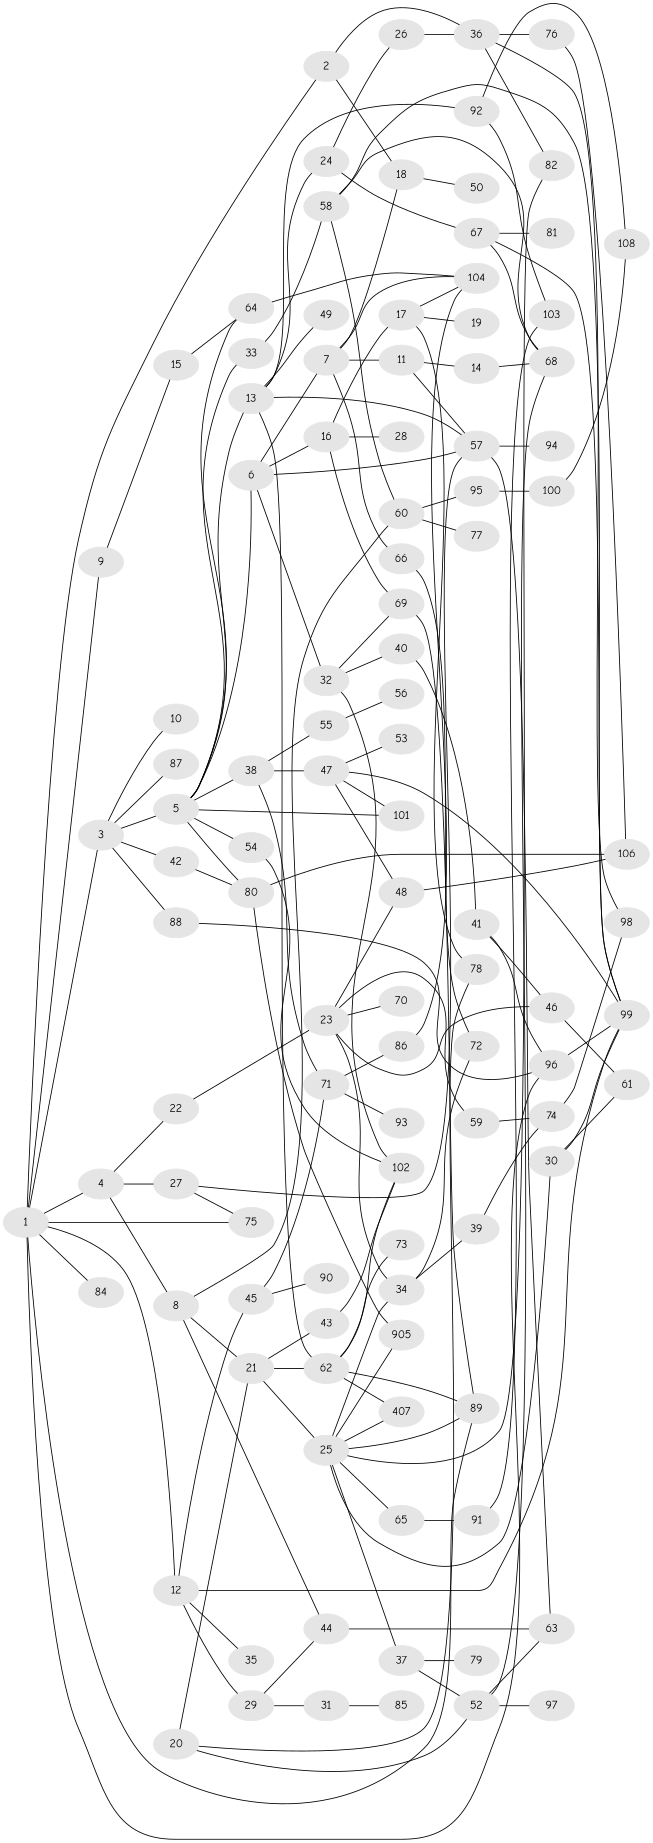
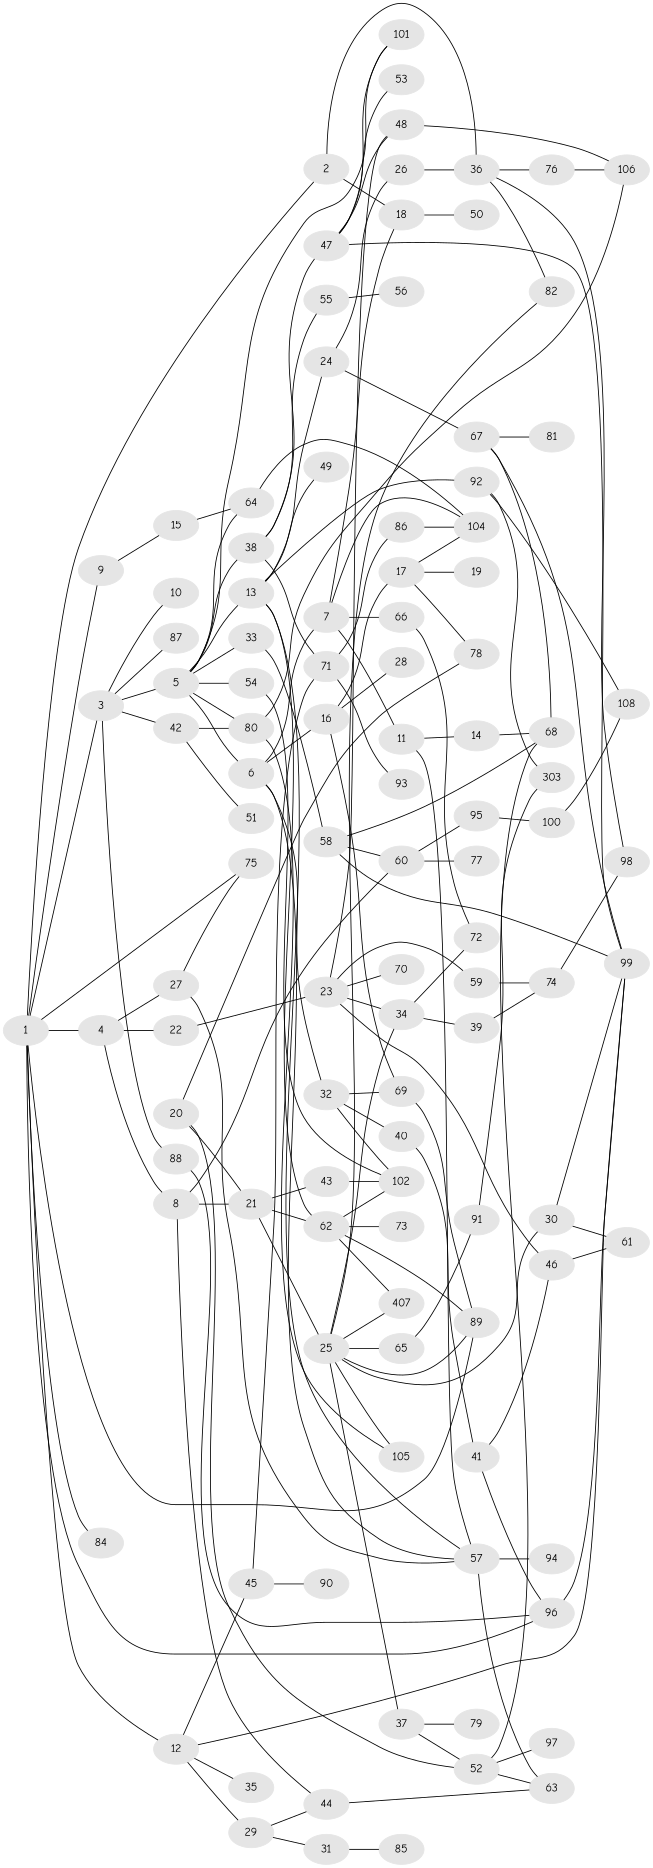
node "103": label "103" -> "303"
node "51": added
node "905": label "905" -> "105"
